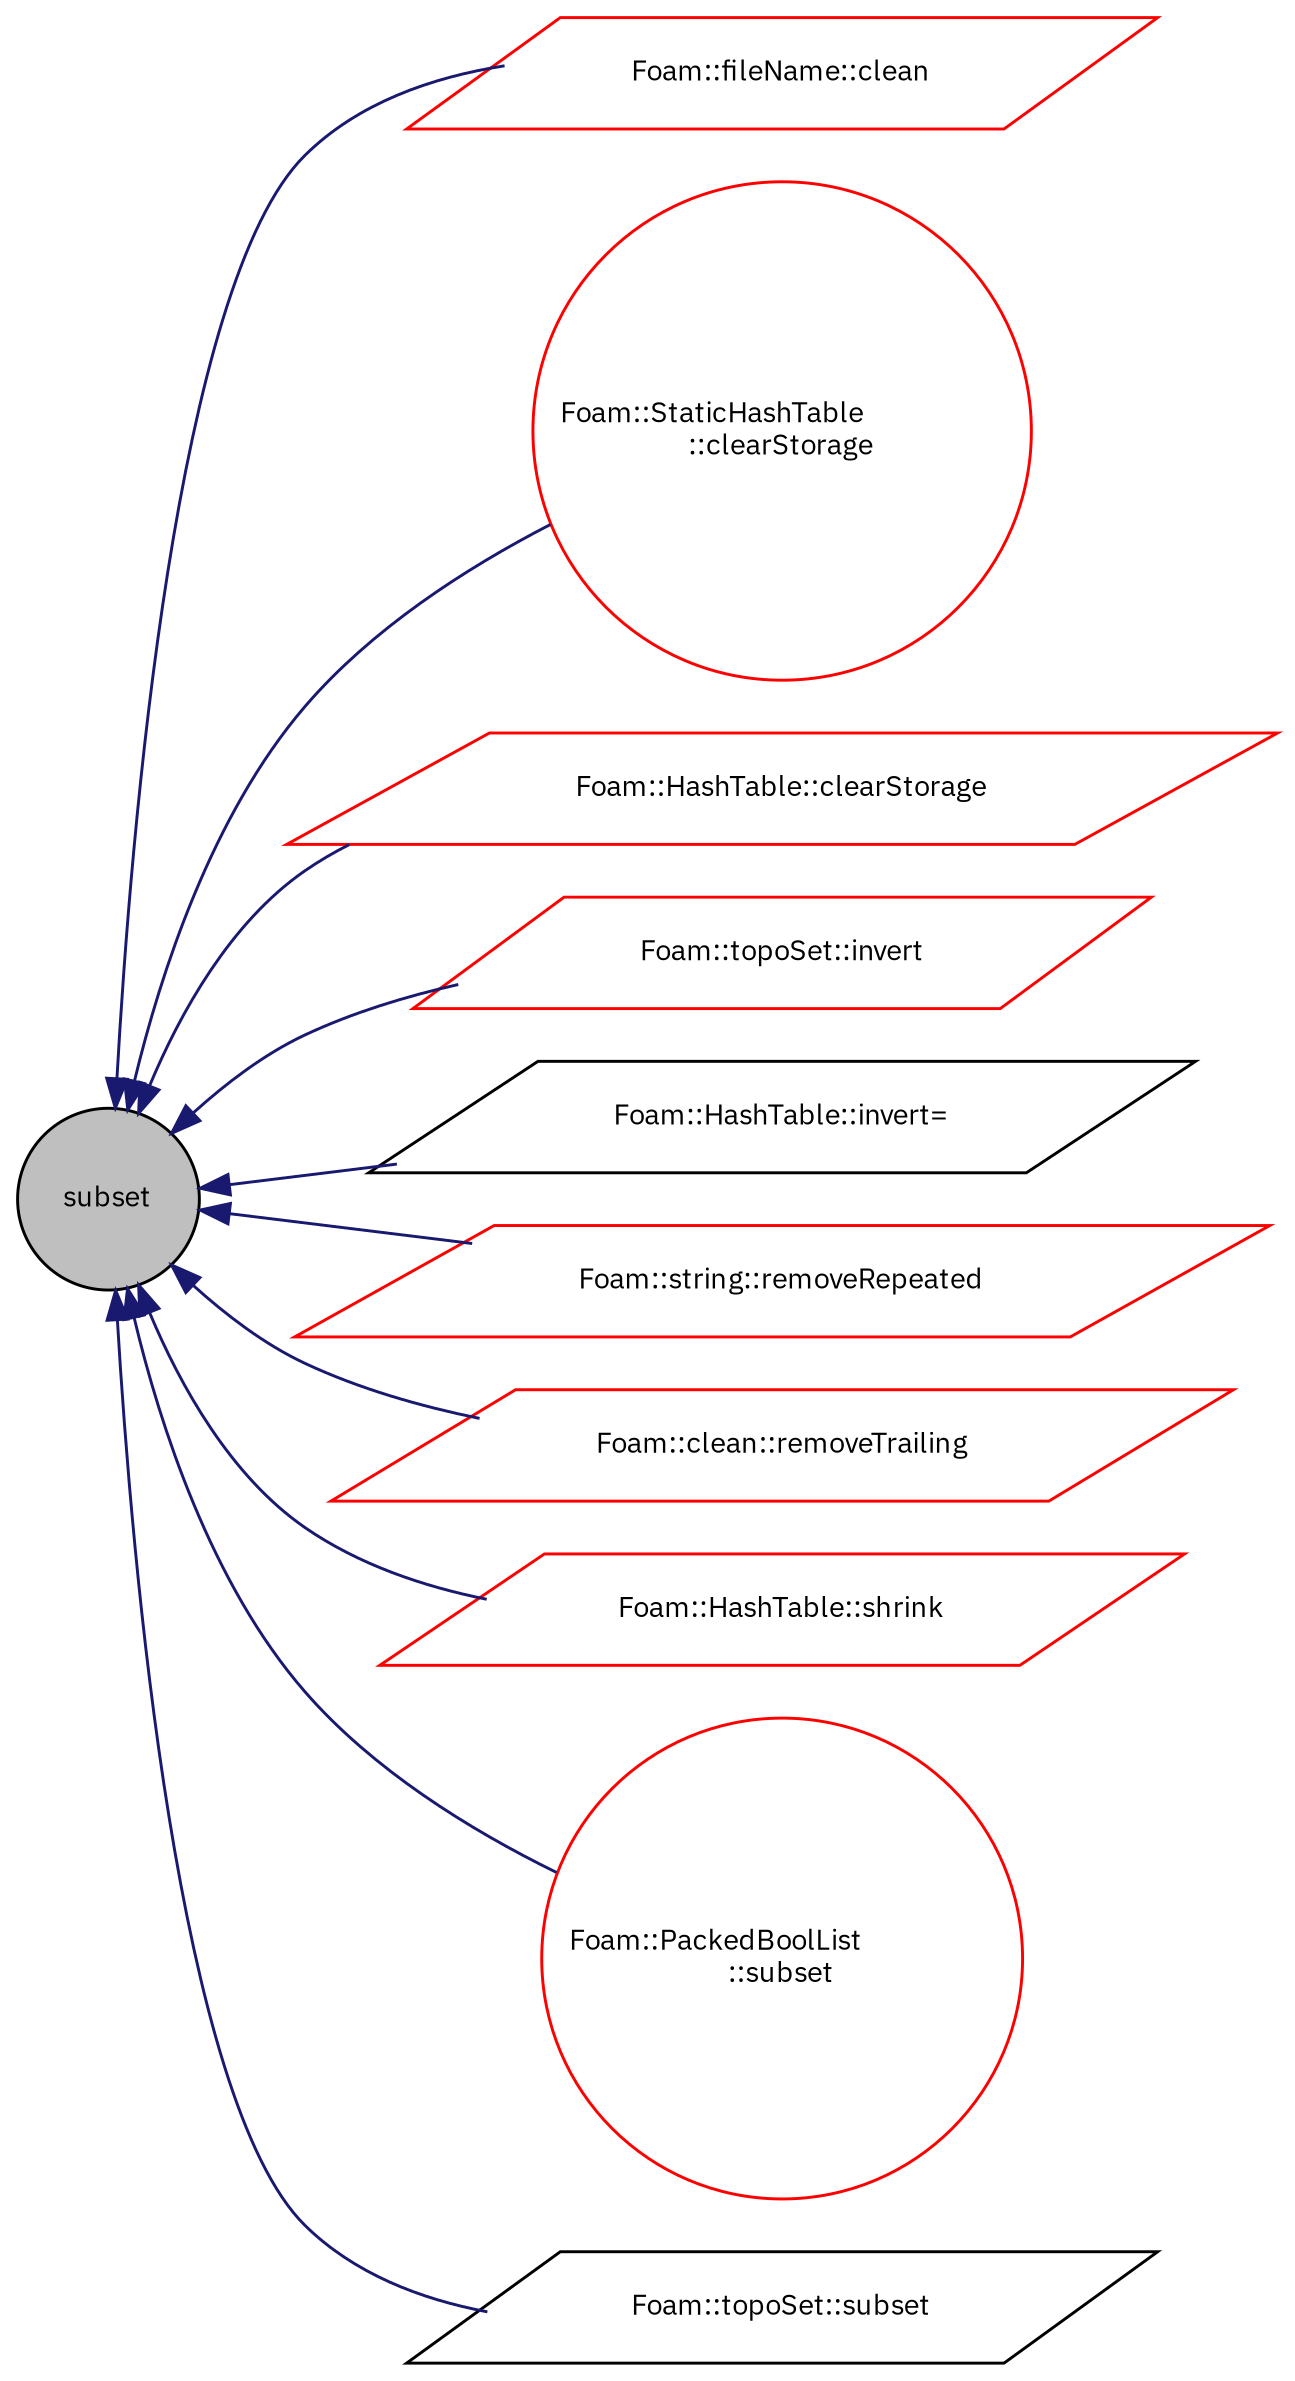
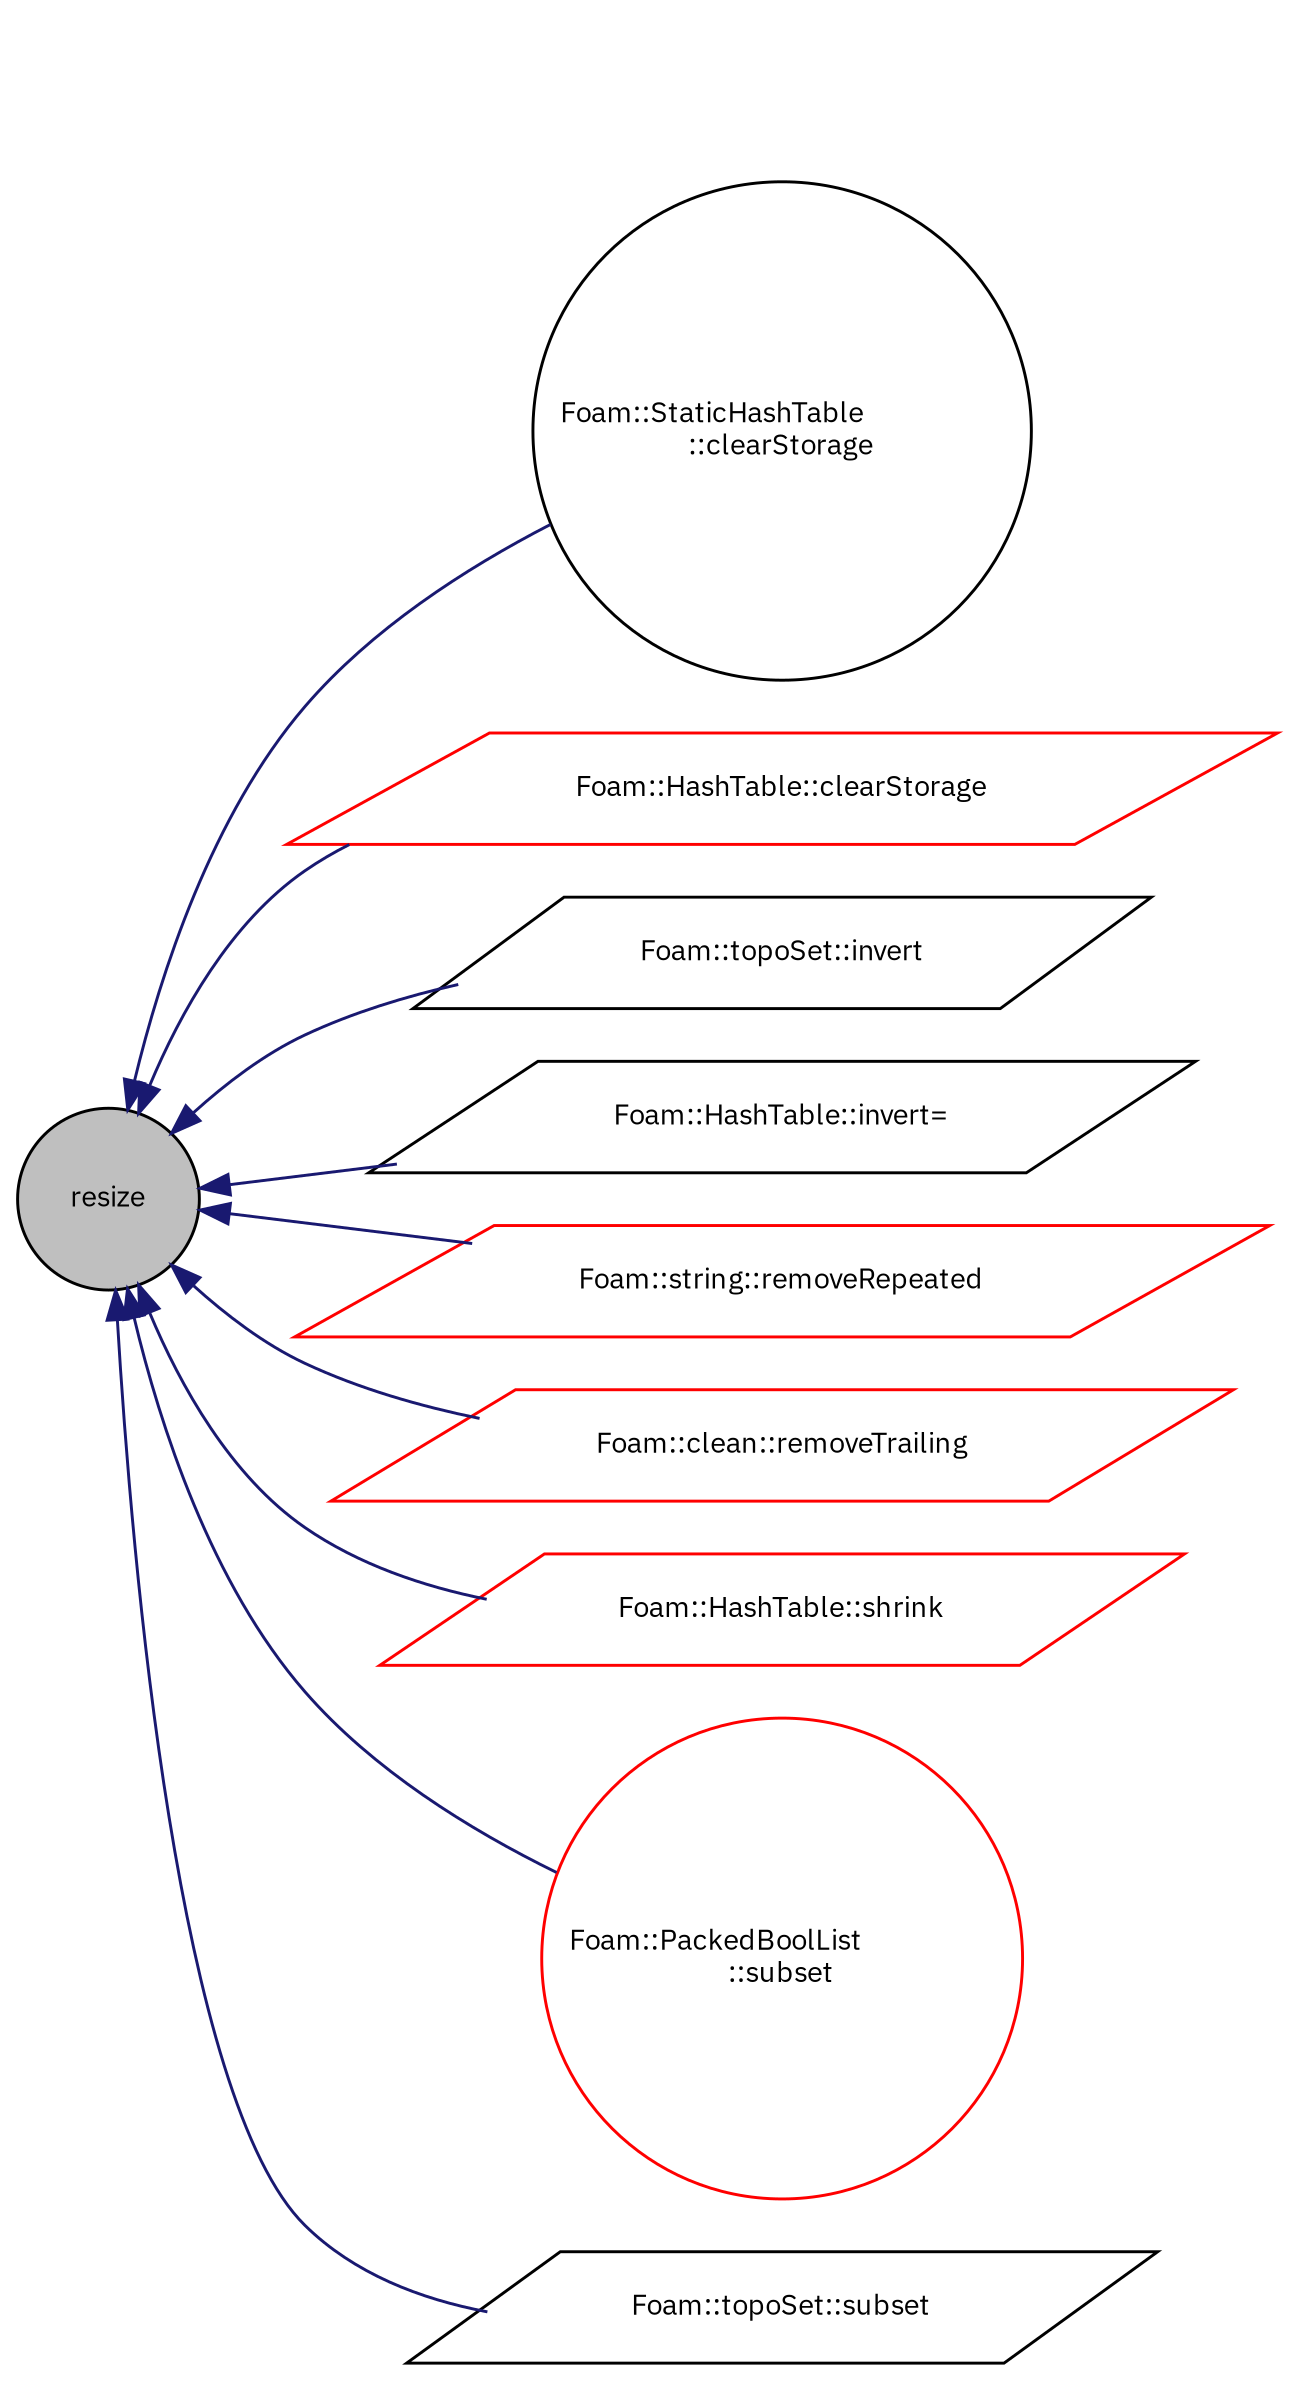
node "Foam::fileName::clean": removed
node "Foam::StaticHashTable ::clearStorage": color red -> black
node "Foam::topoSet::invert": color red -> black
node "subset": label "subset" -> "resize"
